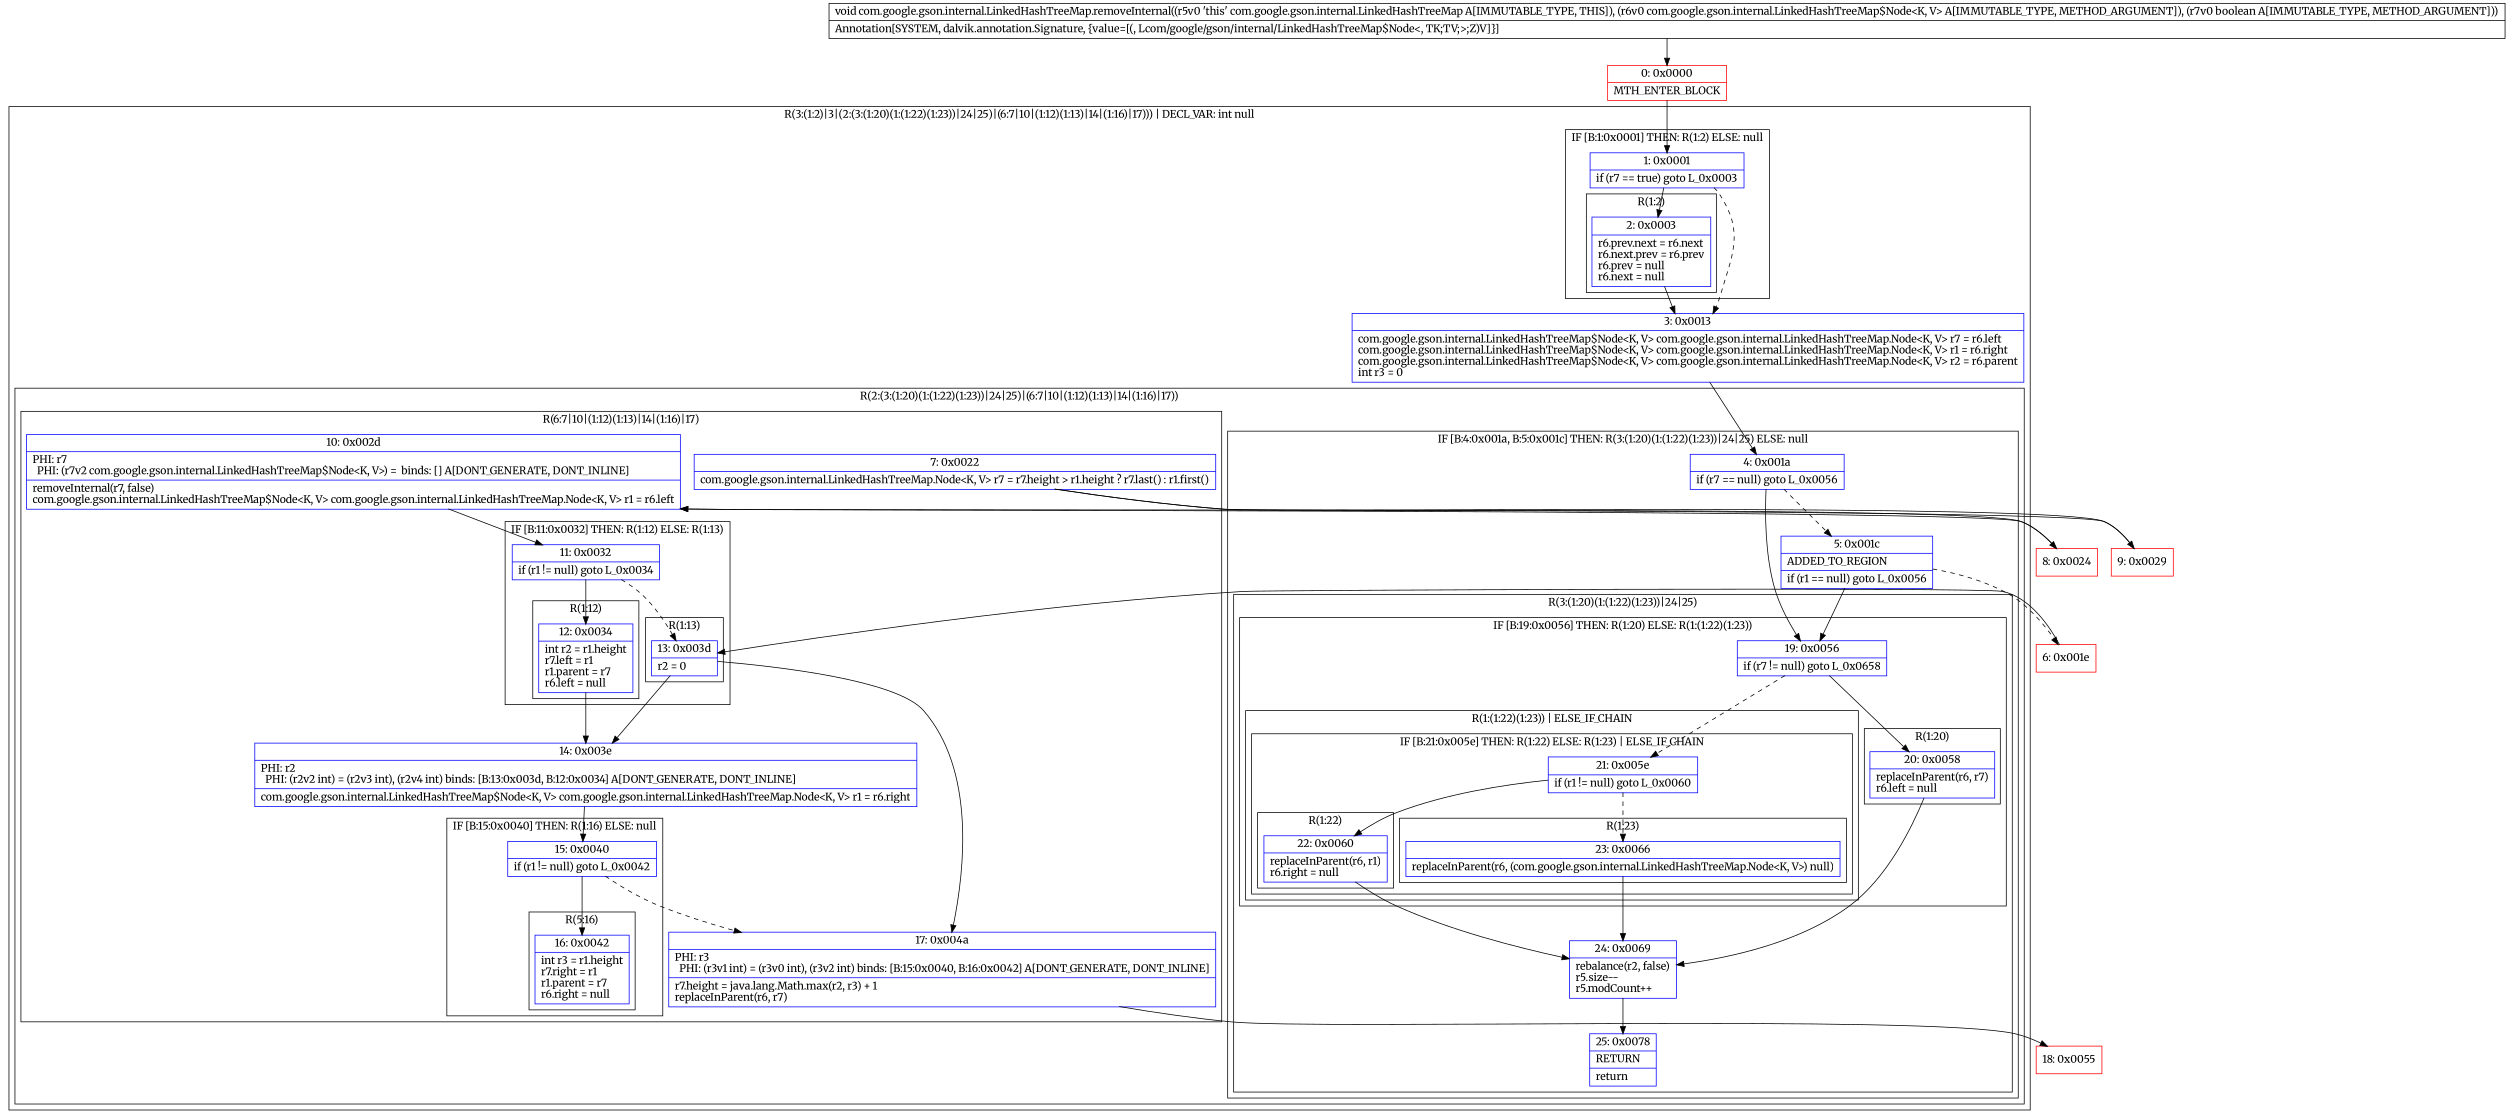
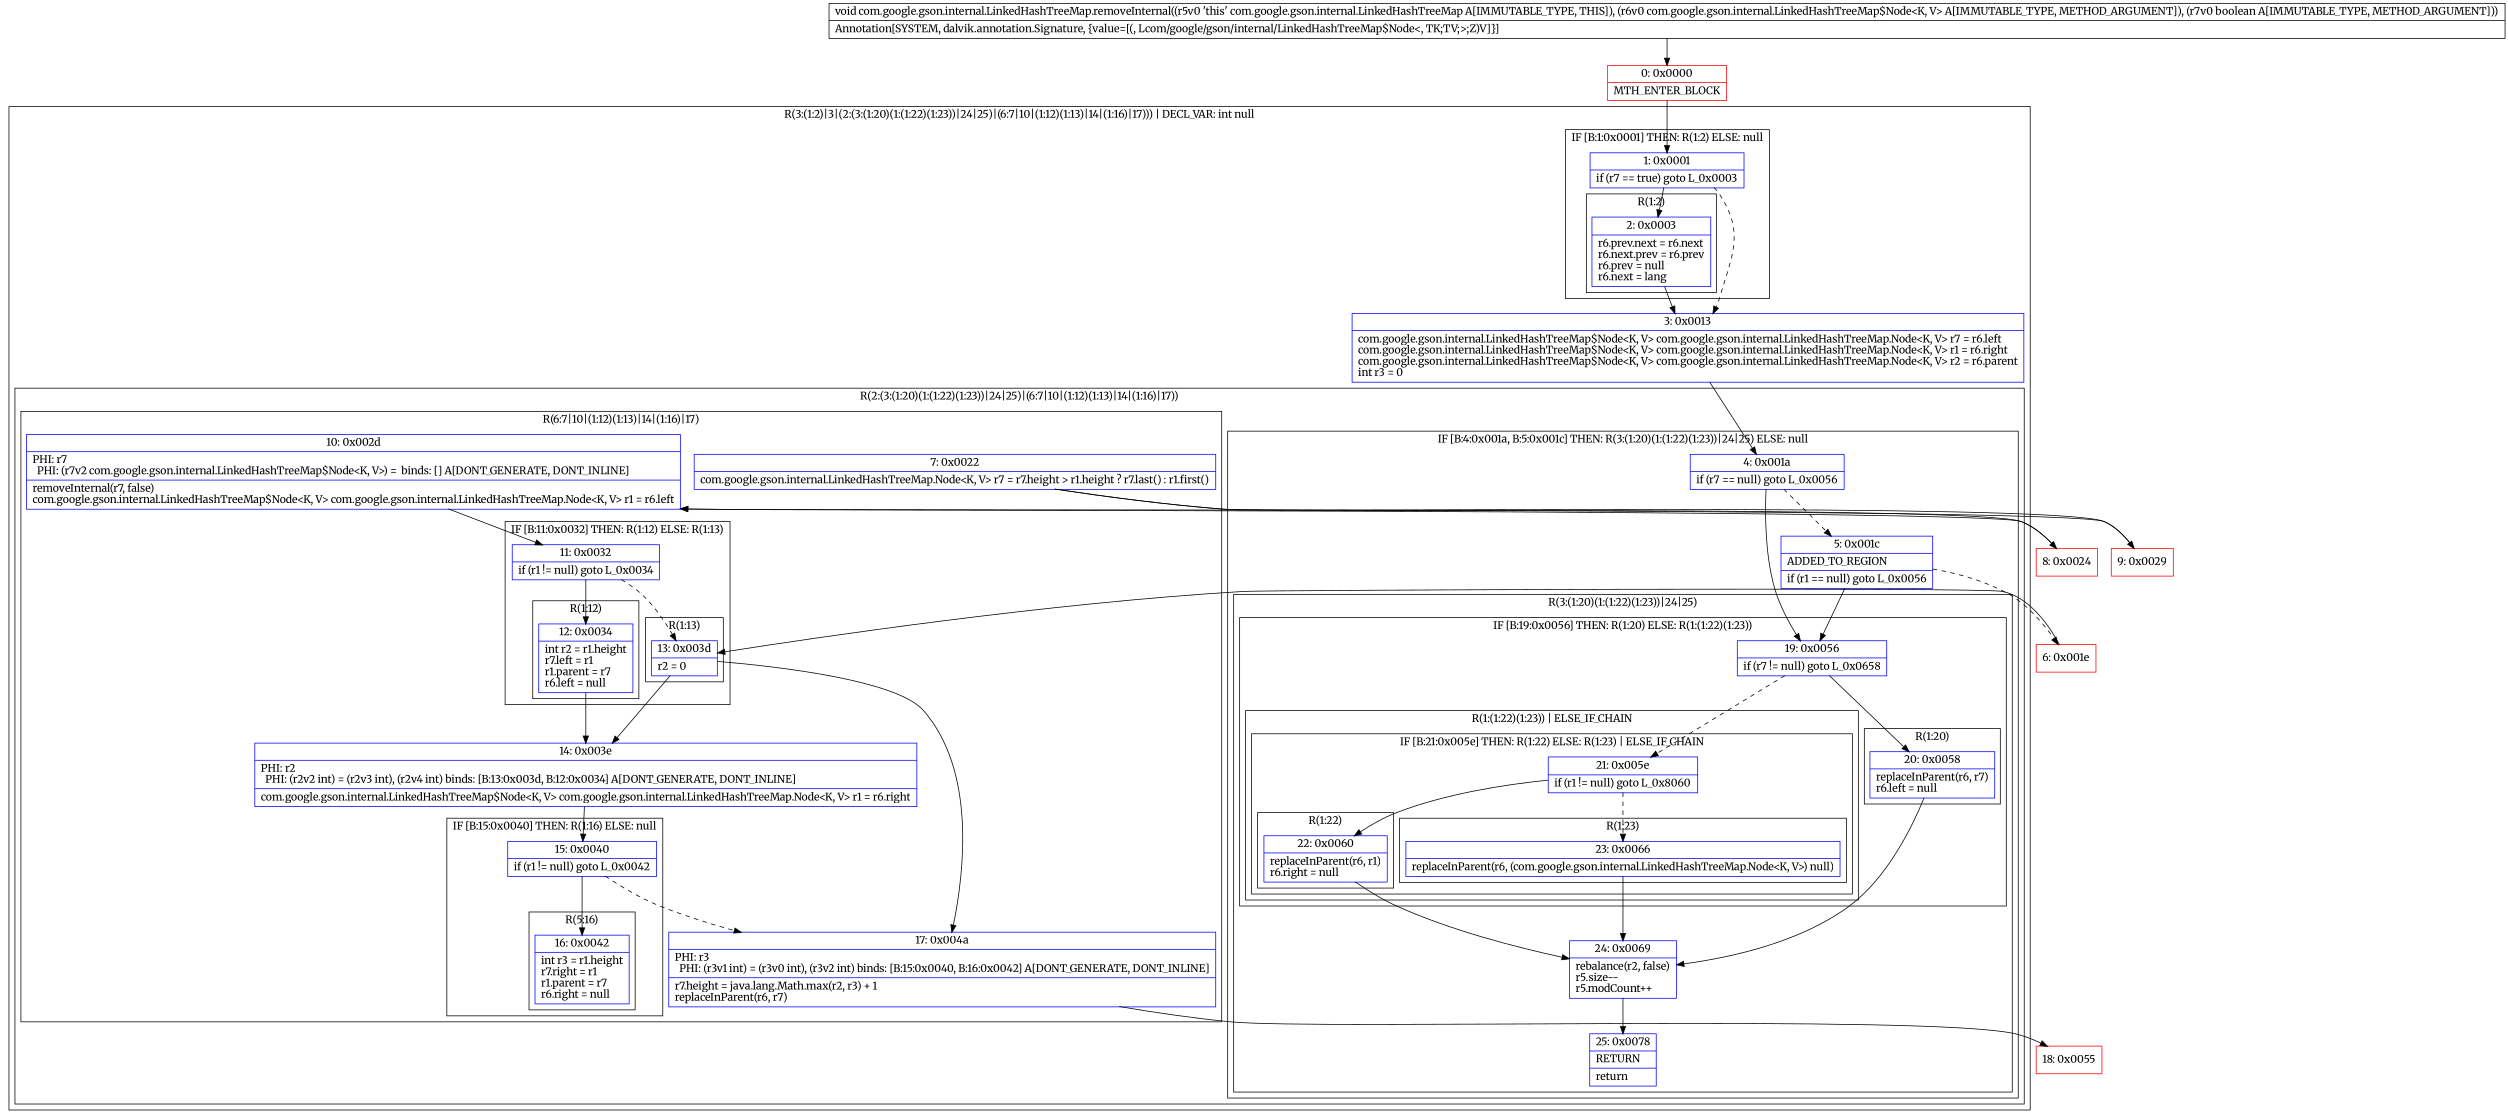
node "2: 0x0003": text "r6.next = null" -> "r6.next = lang"
node "21: 0x005e": text "if (r1 != null) goto L_0x0060" -> "if (r1 != null) goto L_0x8060"
